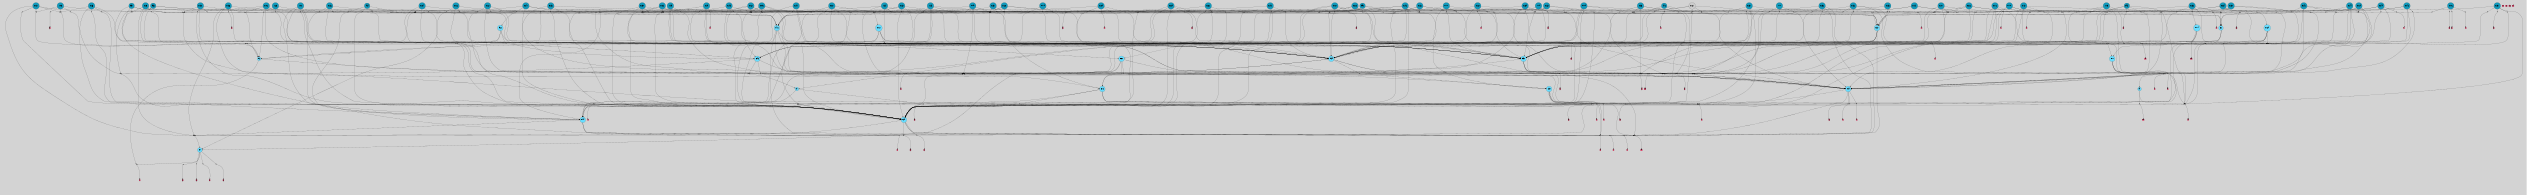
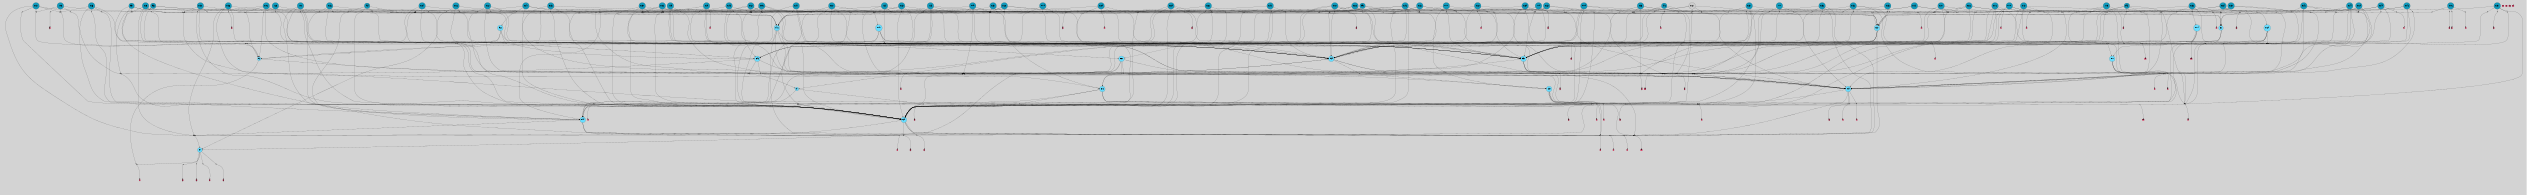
node "T1121": label "T1121" -> "T1191"
node "T9": removed
